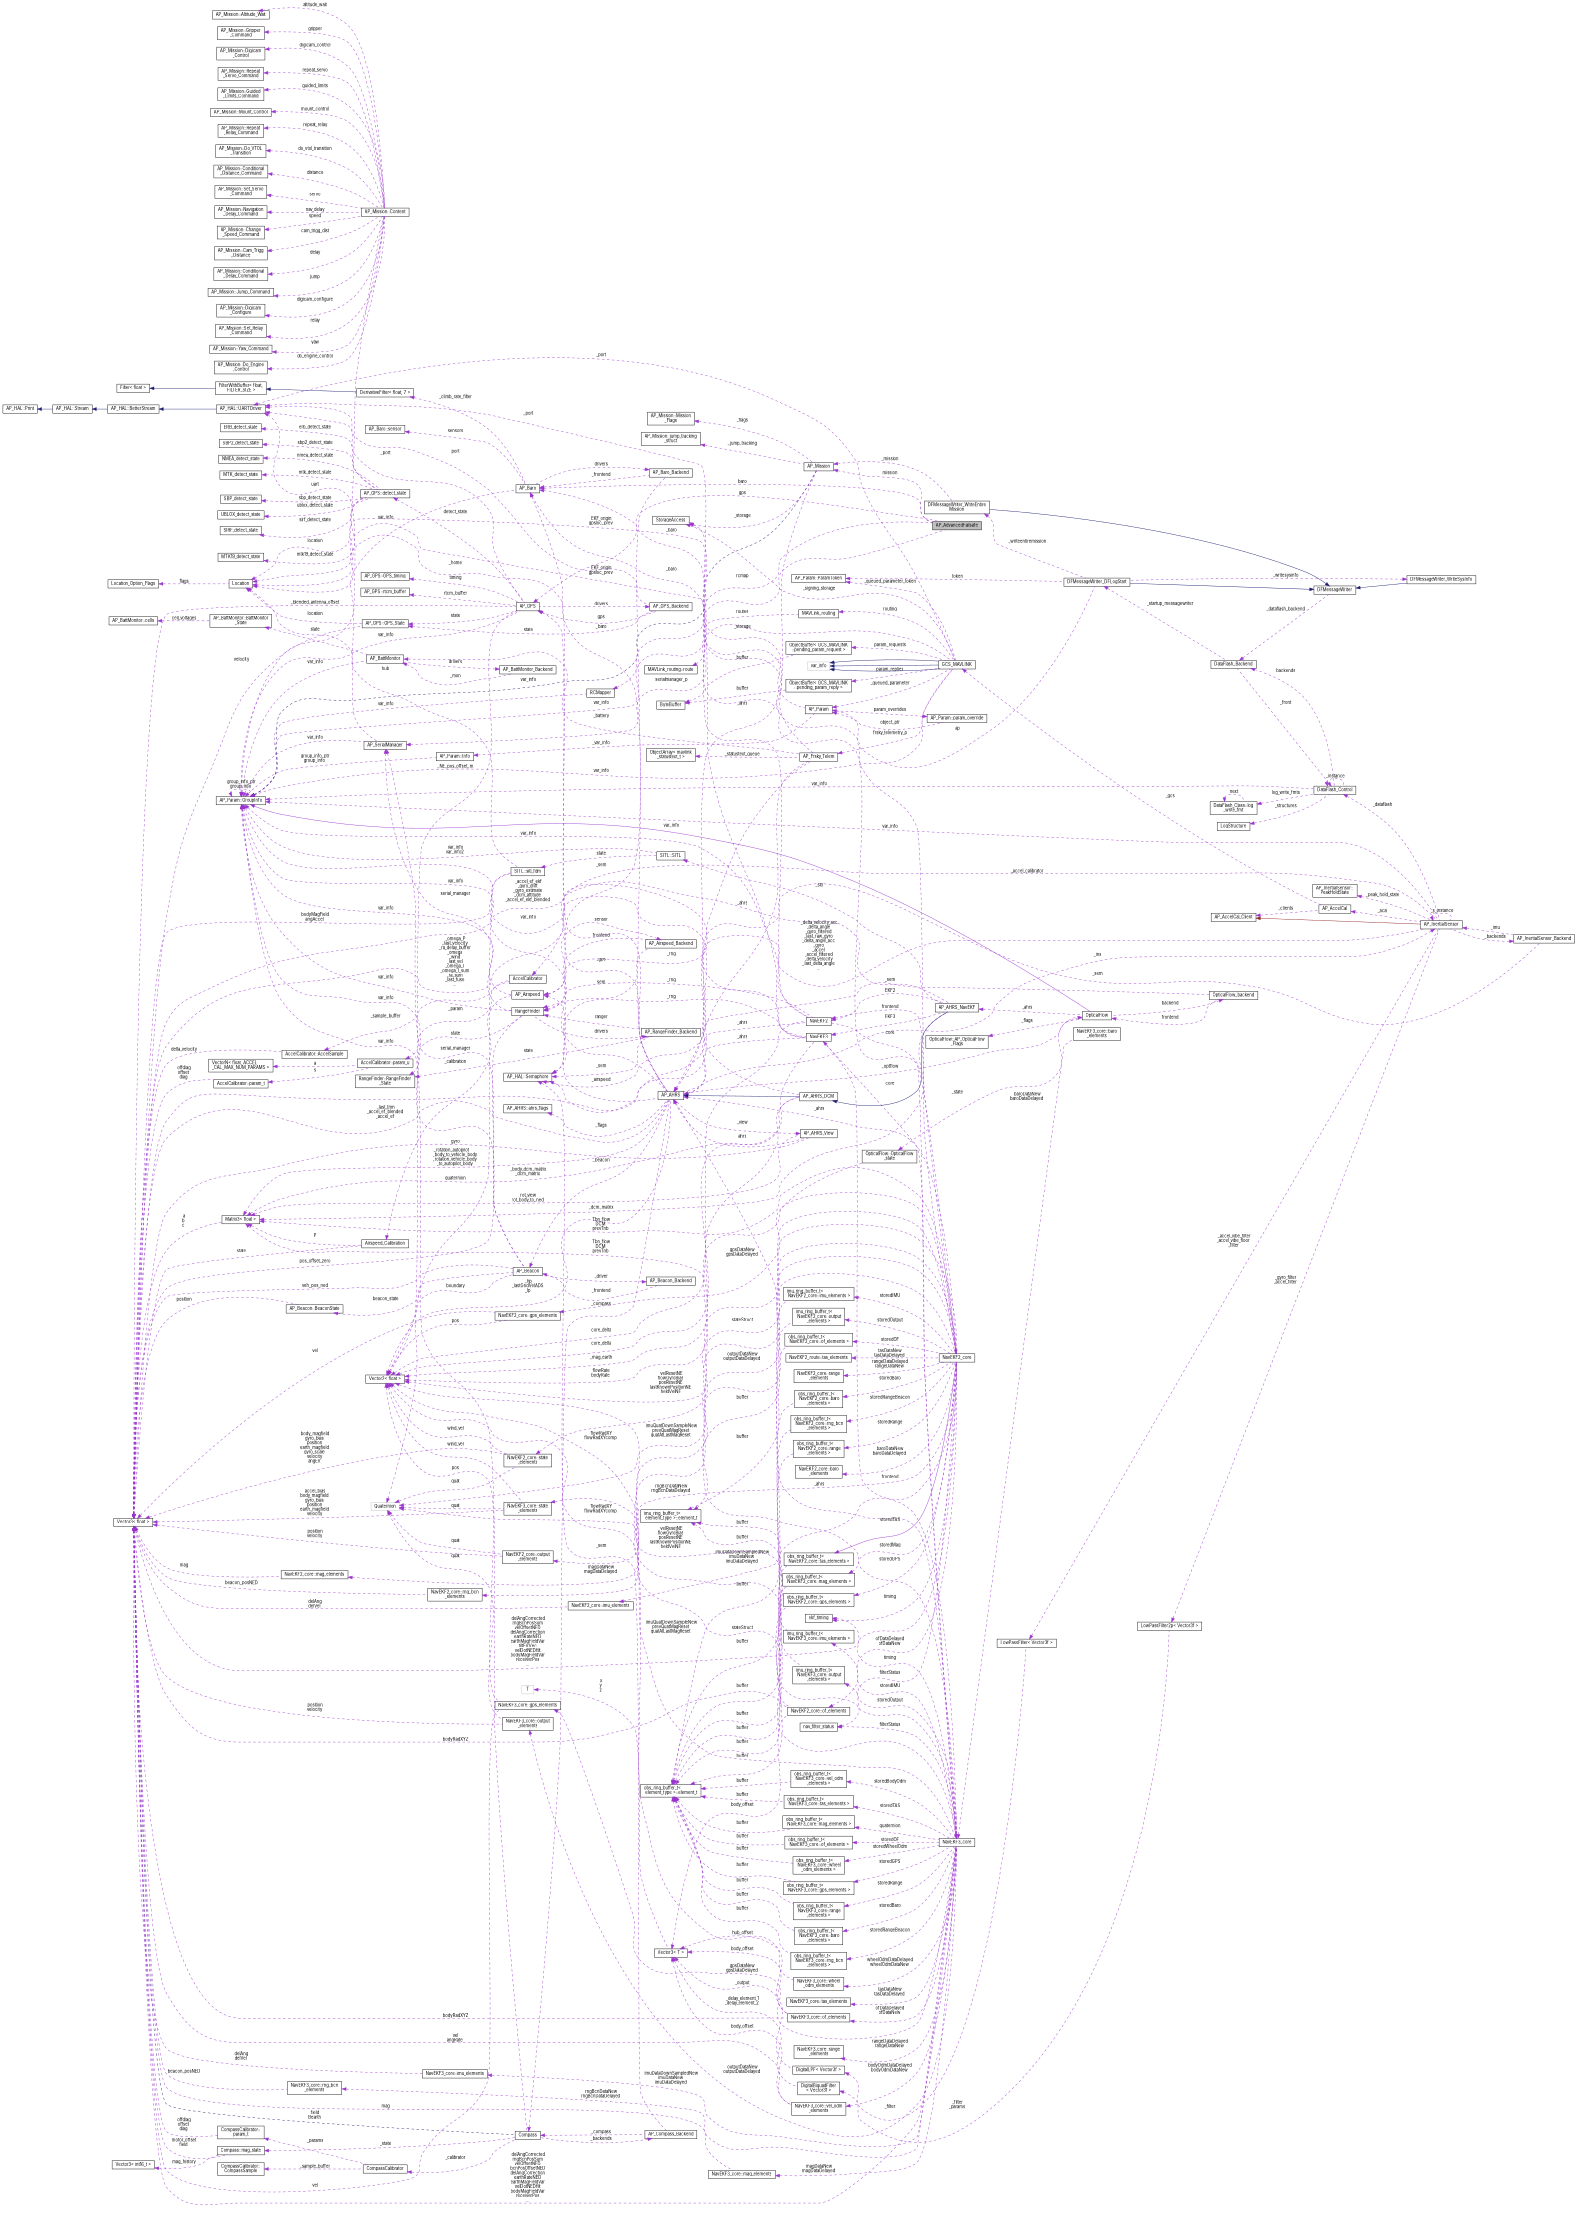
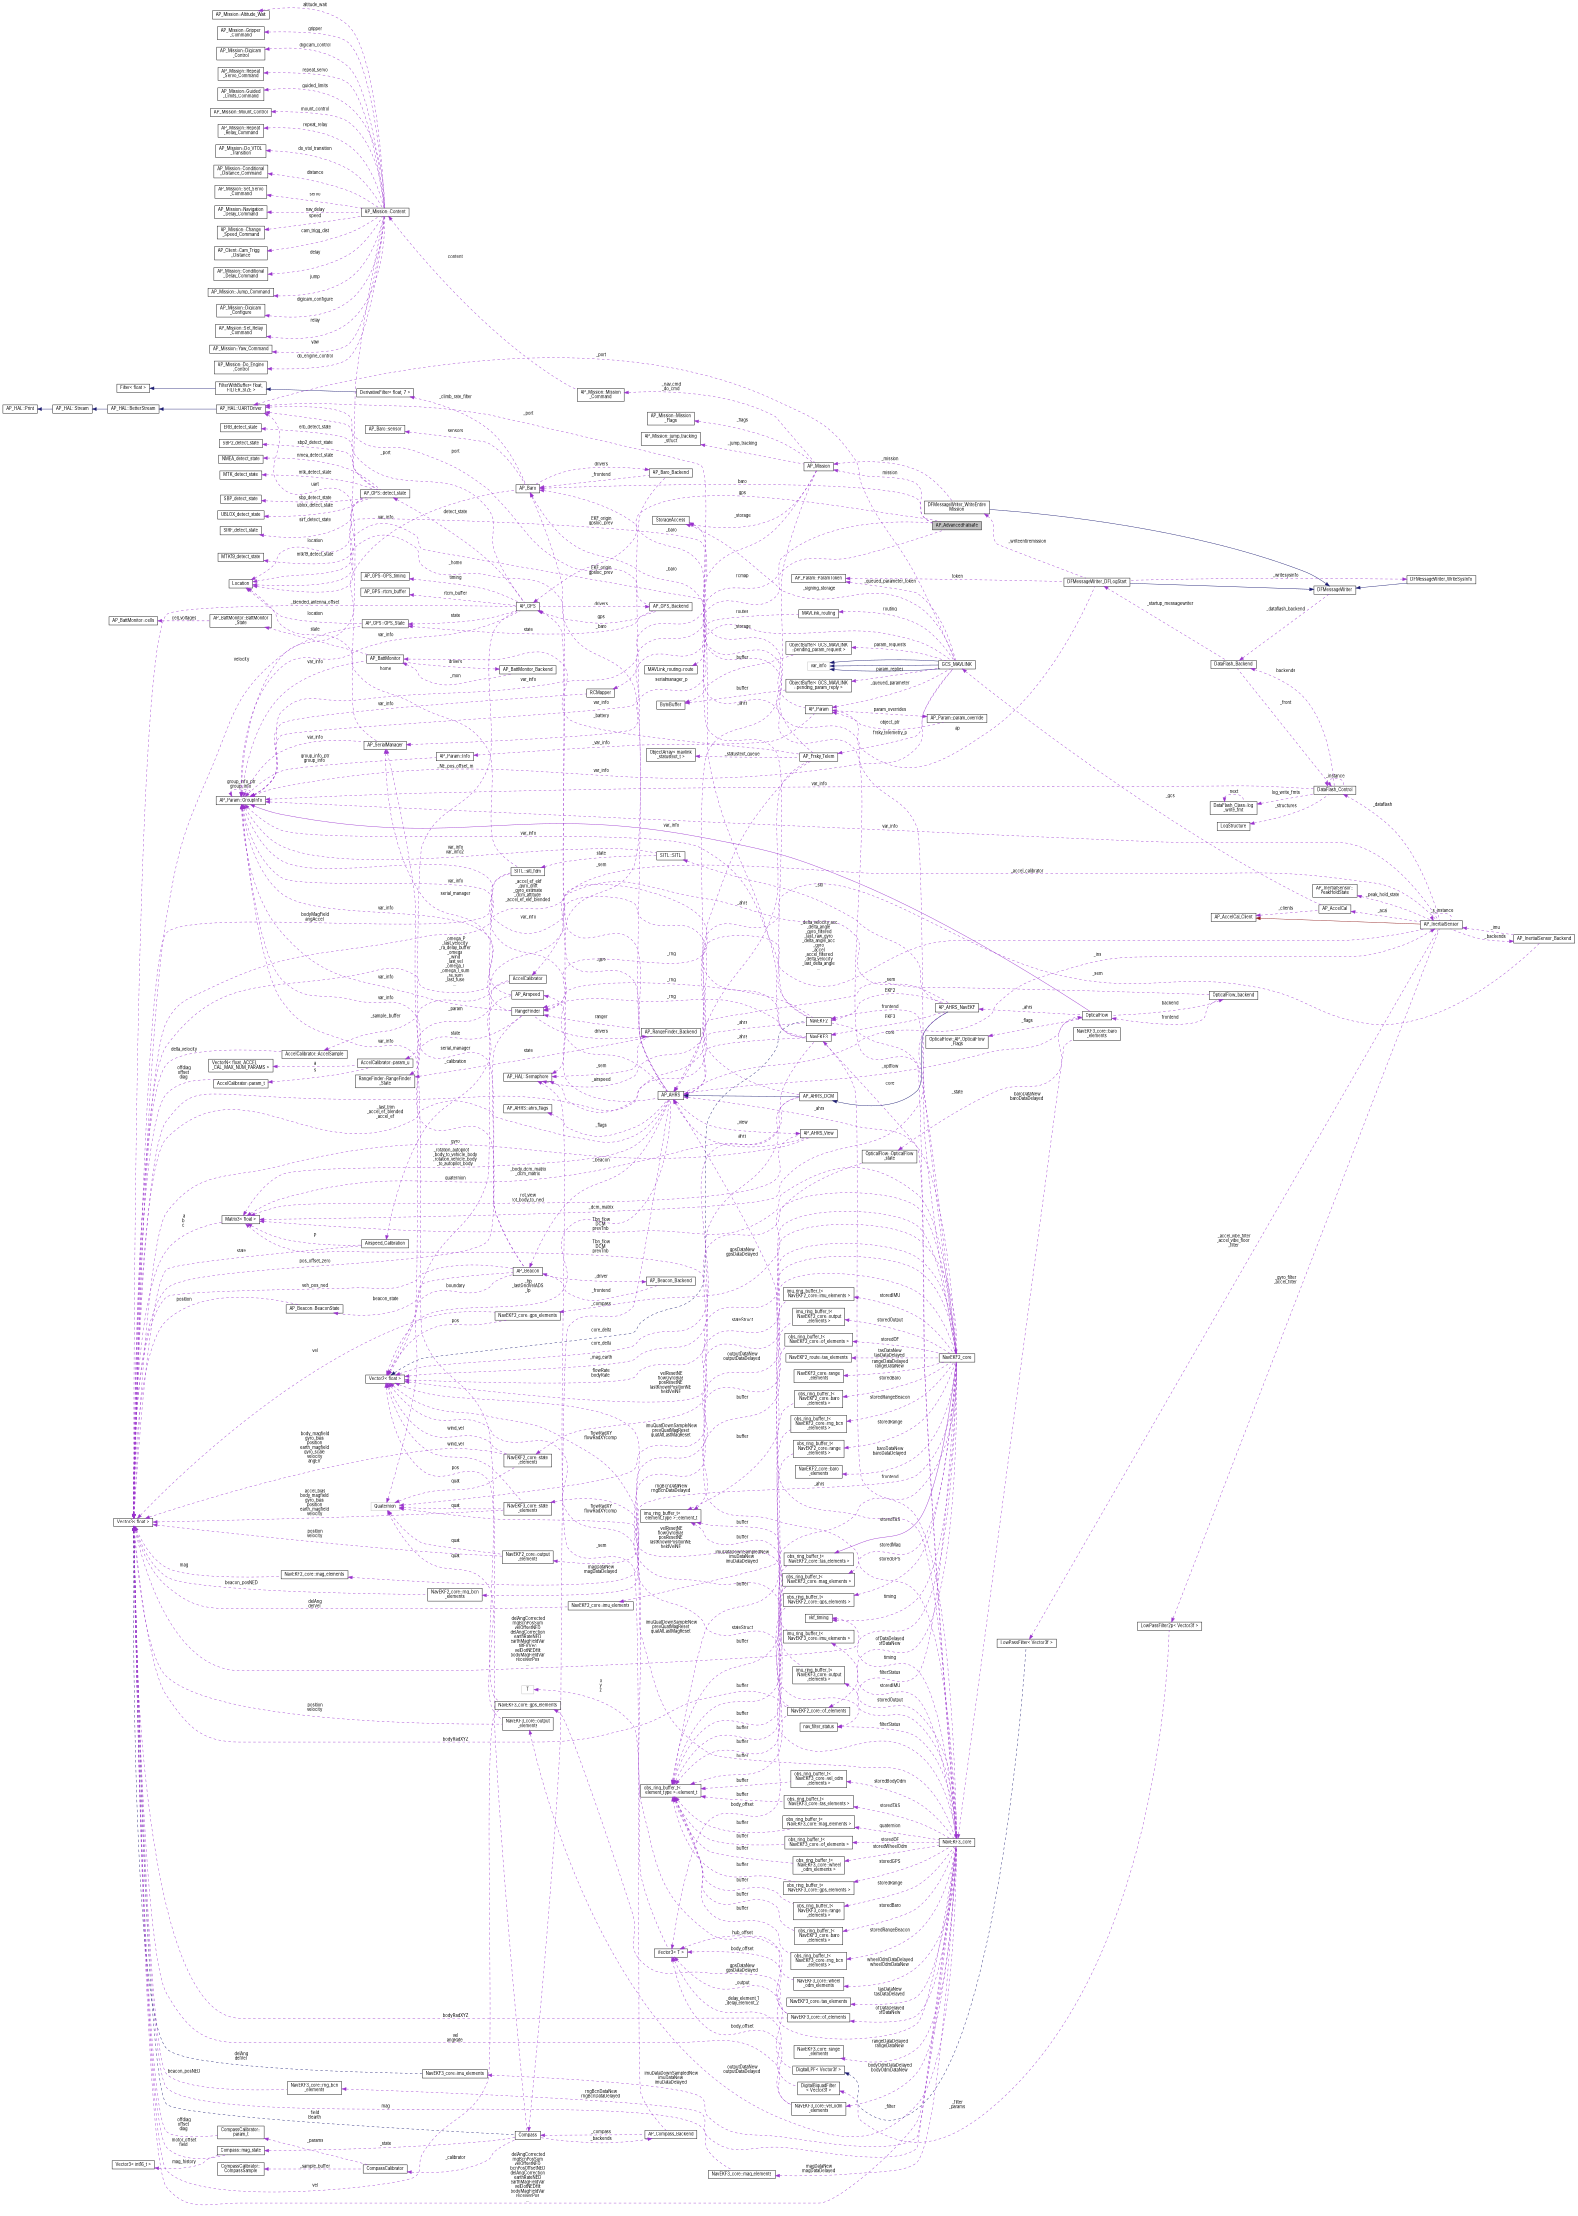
node "AP_Mission::Cam_Trigg _Distance": label "AP_Mission::Cam_Trigg _Distance" -> "AP_Client::Cam_Trigg _Distance"
node "AP_Mission::Mission _Command": added
node "Location_Option_Flags": removed
edge "SITL::sitl_fdm" -> "Location": label " hub" -> " home"
edge "AP_Mission" -> "AP_Param::GroupInfo": color midnightblue -> darkorchid3
node "AP_Airspeed_Backend": removed
edge "NavEKF2" -> "Vector2< float >": color darkorchid3 -> midnightblue
edge "NavEKF3_core::imu_elements" -> "Vector3< float >": color darkorchid3 -> midnightblue
edge "LowPassFilter< Vector3f >" -> "DigitalLPF< Vector3f >": color darkorchid3 -> midnightblue
